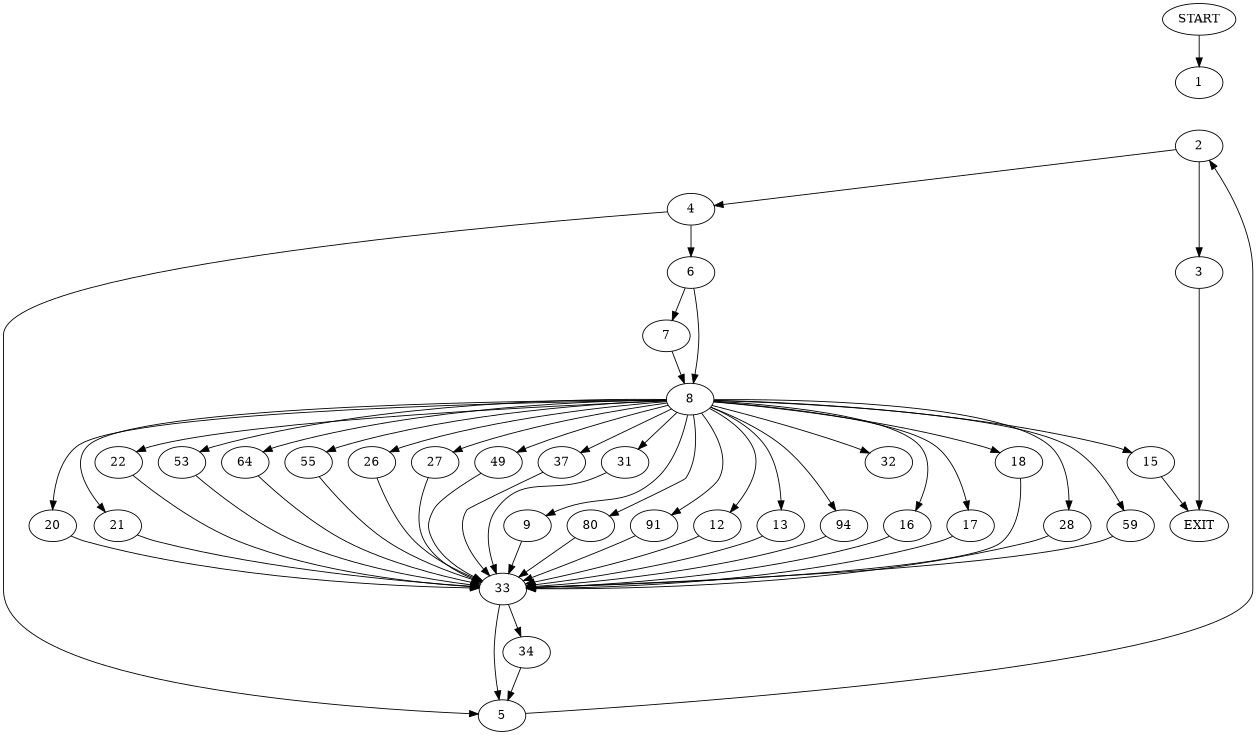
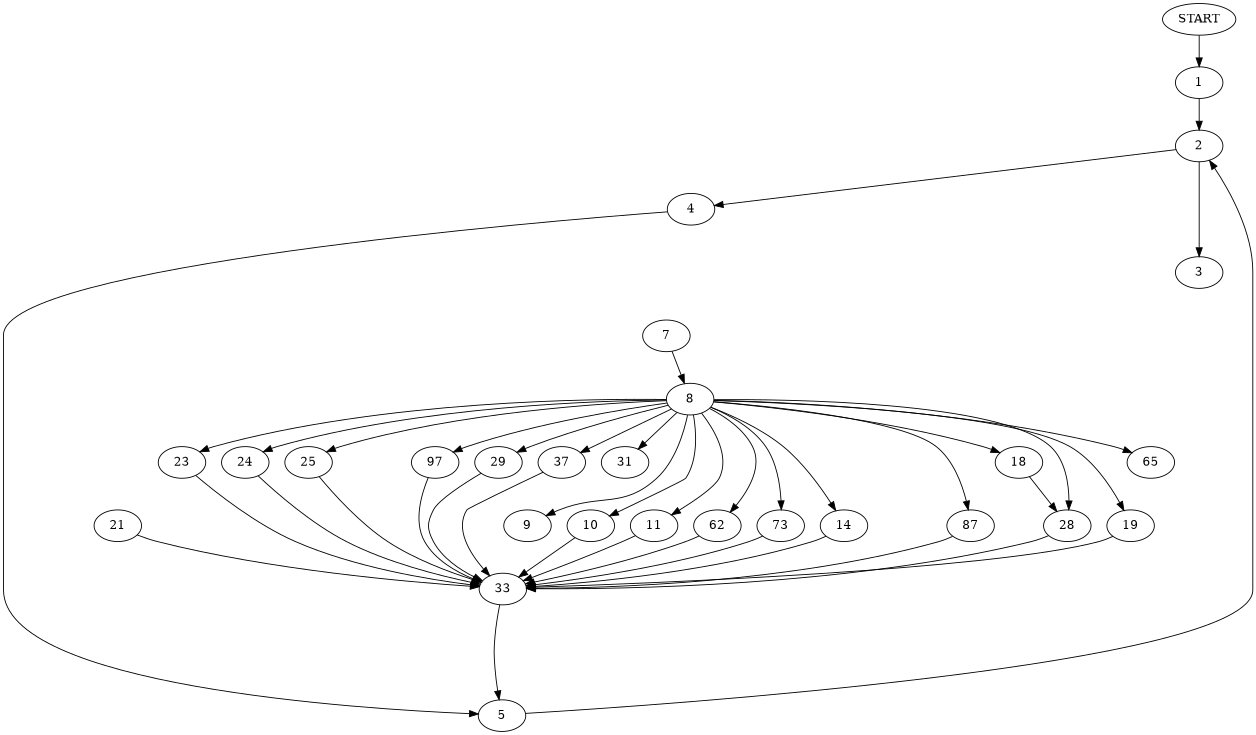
edge "1" -> "2": added
node "6": removed
edge "8" -> "21": removed
node "22": removed
node "53": label "53" -> "23"
node "64": label "64" -> "24"
node "55": label "55" -> "25"
node "26": removed
node "27": label "27" -> "97"
node "49": label "49" -> "29"
node "32": removed
node "15": label "15" -> "65"
edge "31" -> "33": removed
node "20": removed
node "80": label "80" -> "10"
node "91": label "91" -> "11"
node "12": label "12" -> "62"
node "13": label "13" -> "73"
node "94": label "94" -> "14"
node "16": removed
node "17": label "17" -> "87"
node "59": label "59" -> "19"
node "EXIT": removed
edge "9" -> "33": removed
edge "18" -> "33": now "18" -> "28"
node "34": removed
